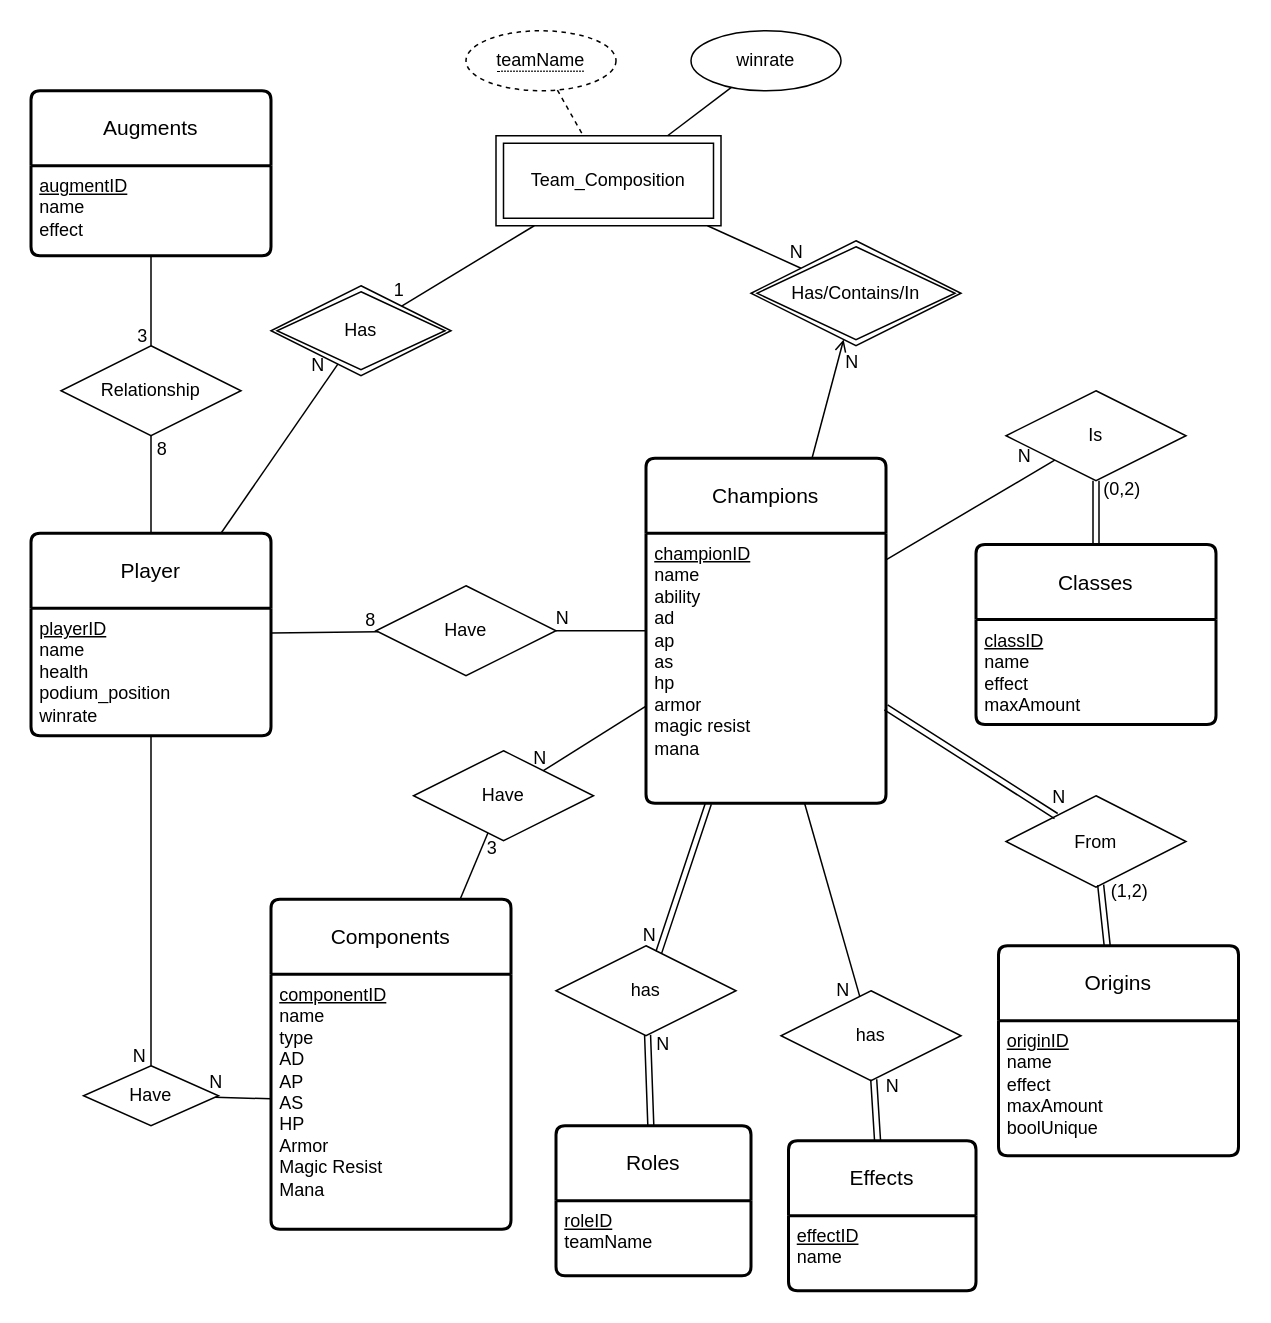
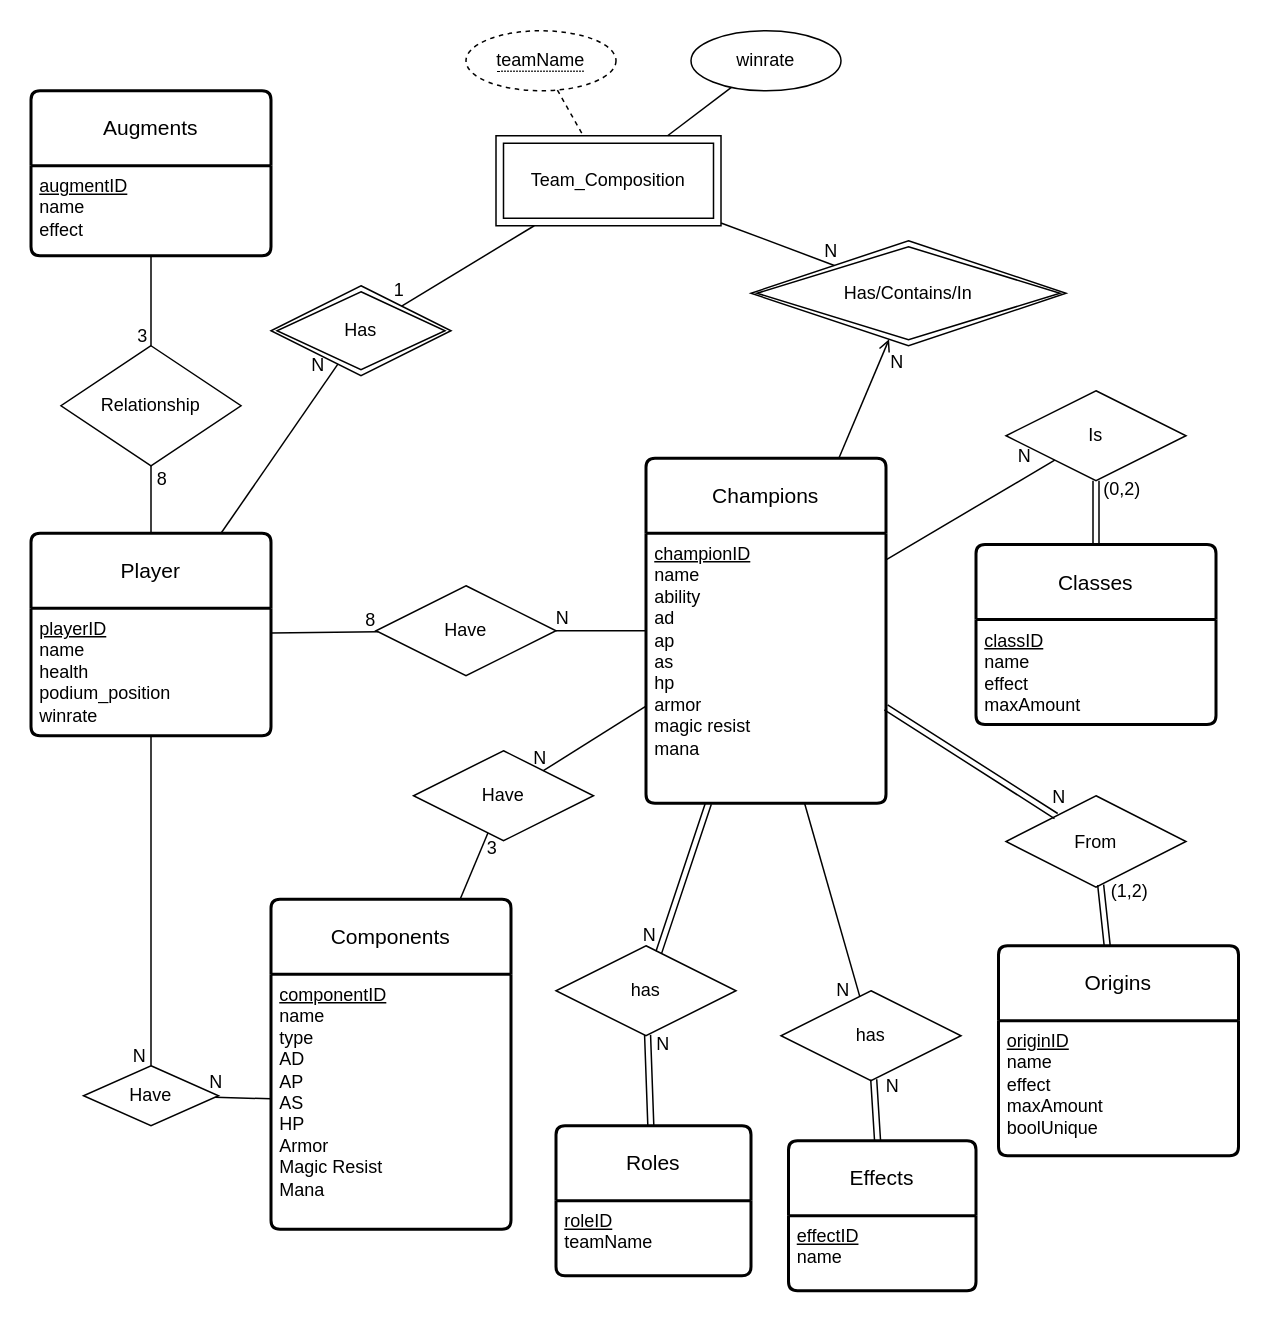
node "Has/Contains/In": size 210x105 -> 315x105
node "Relationship": size 180x90 -> 180x120
